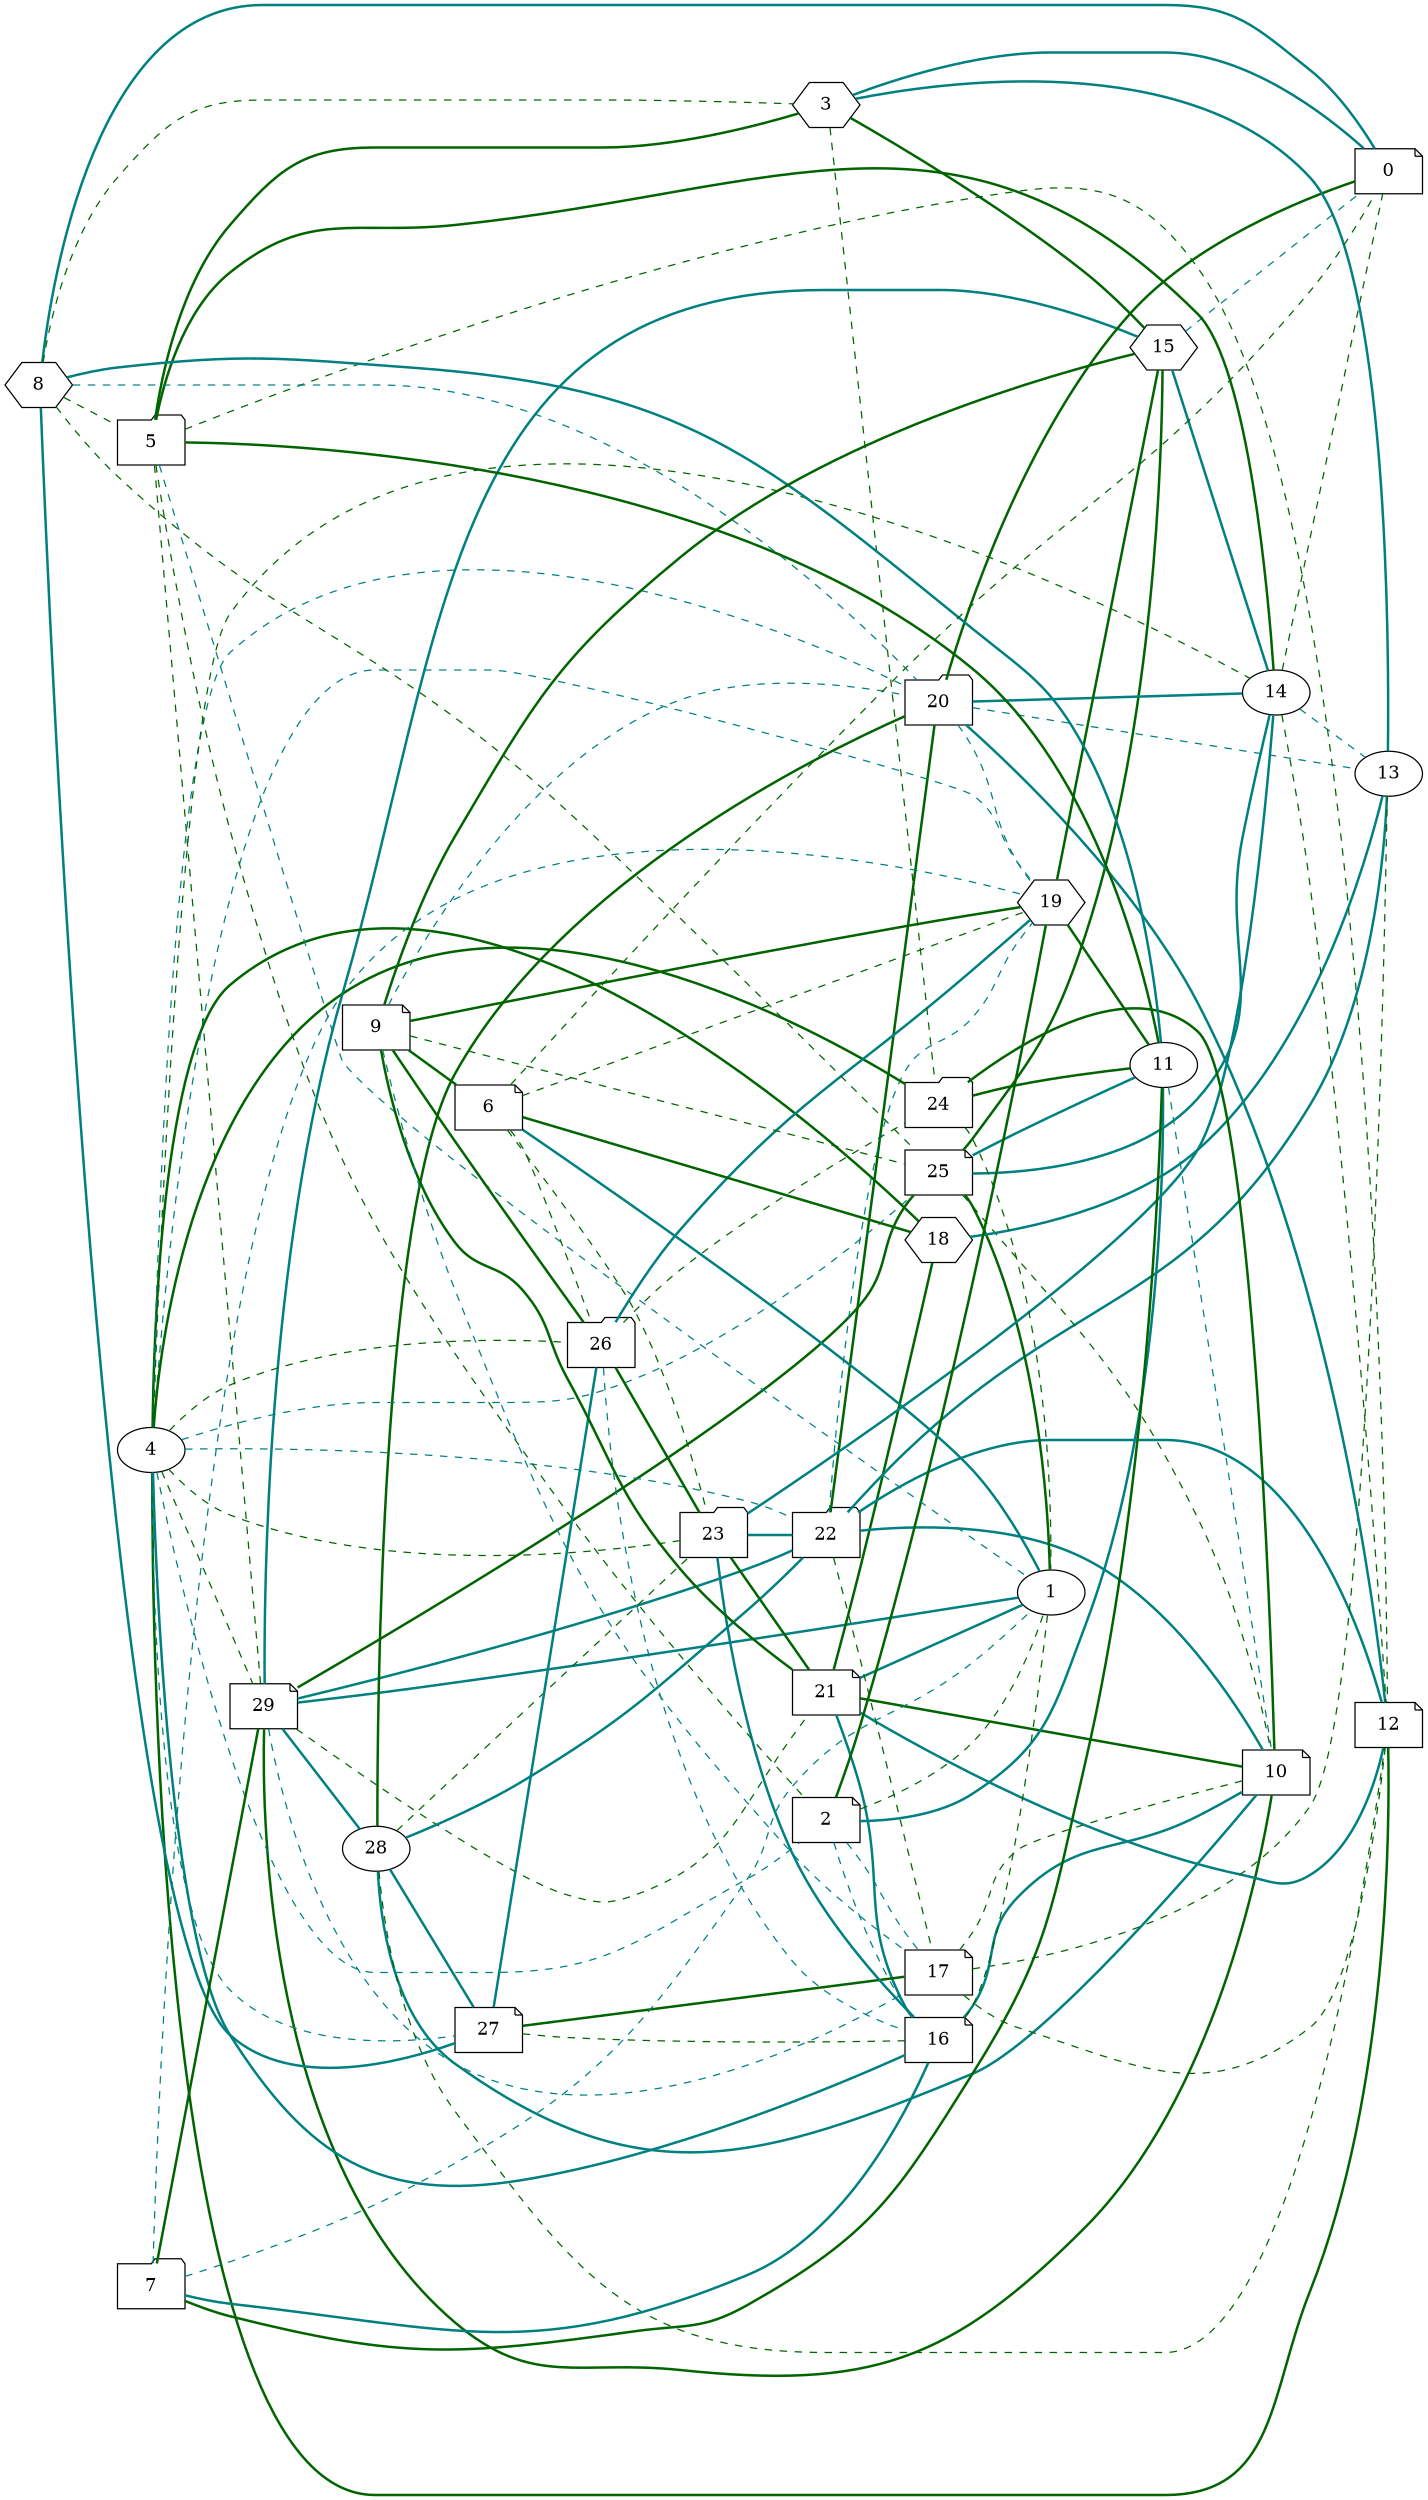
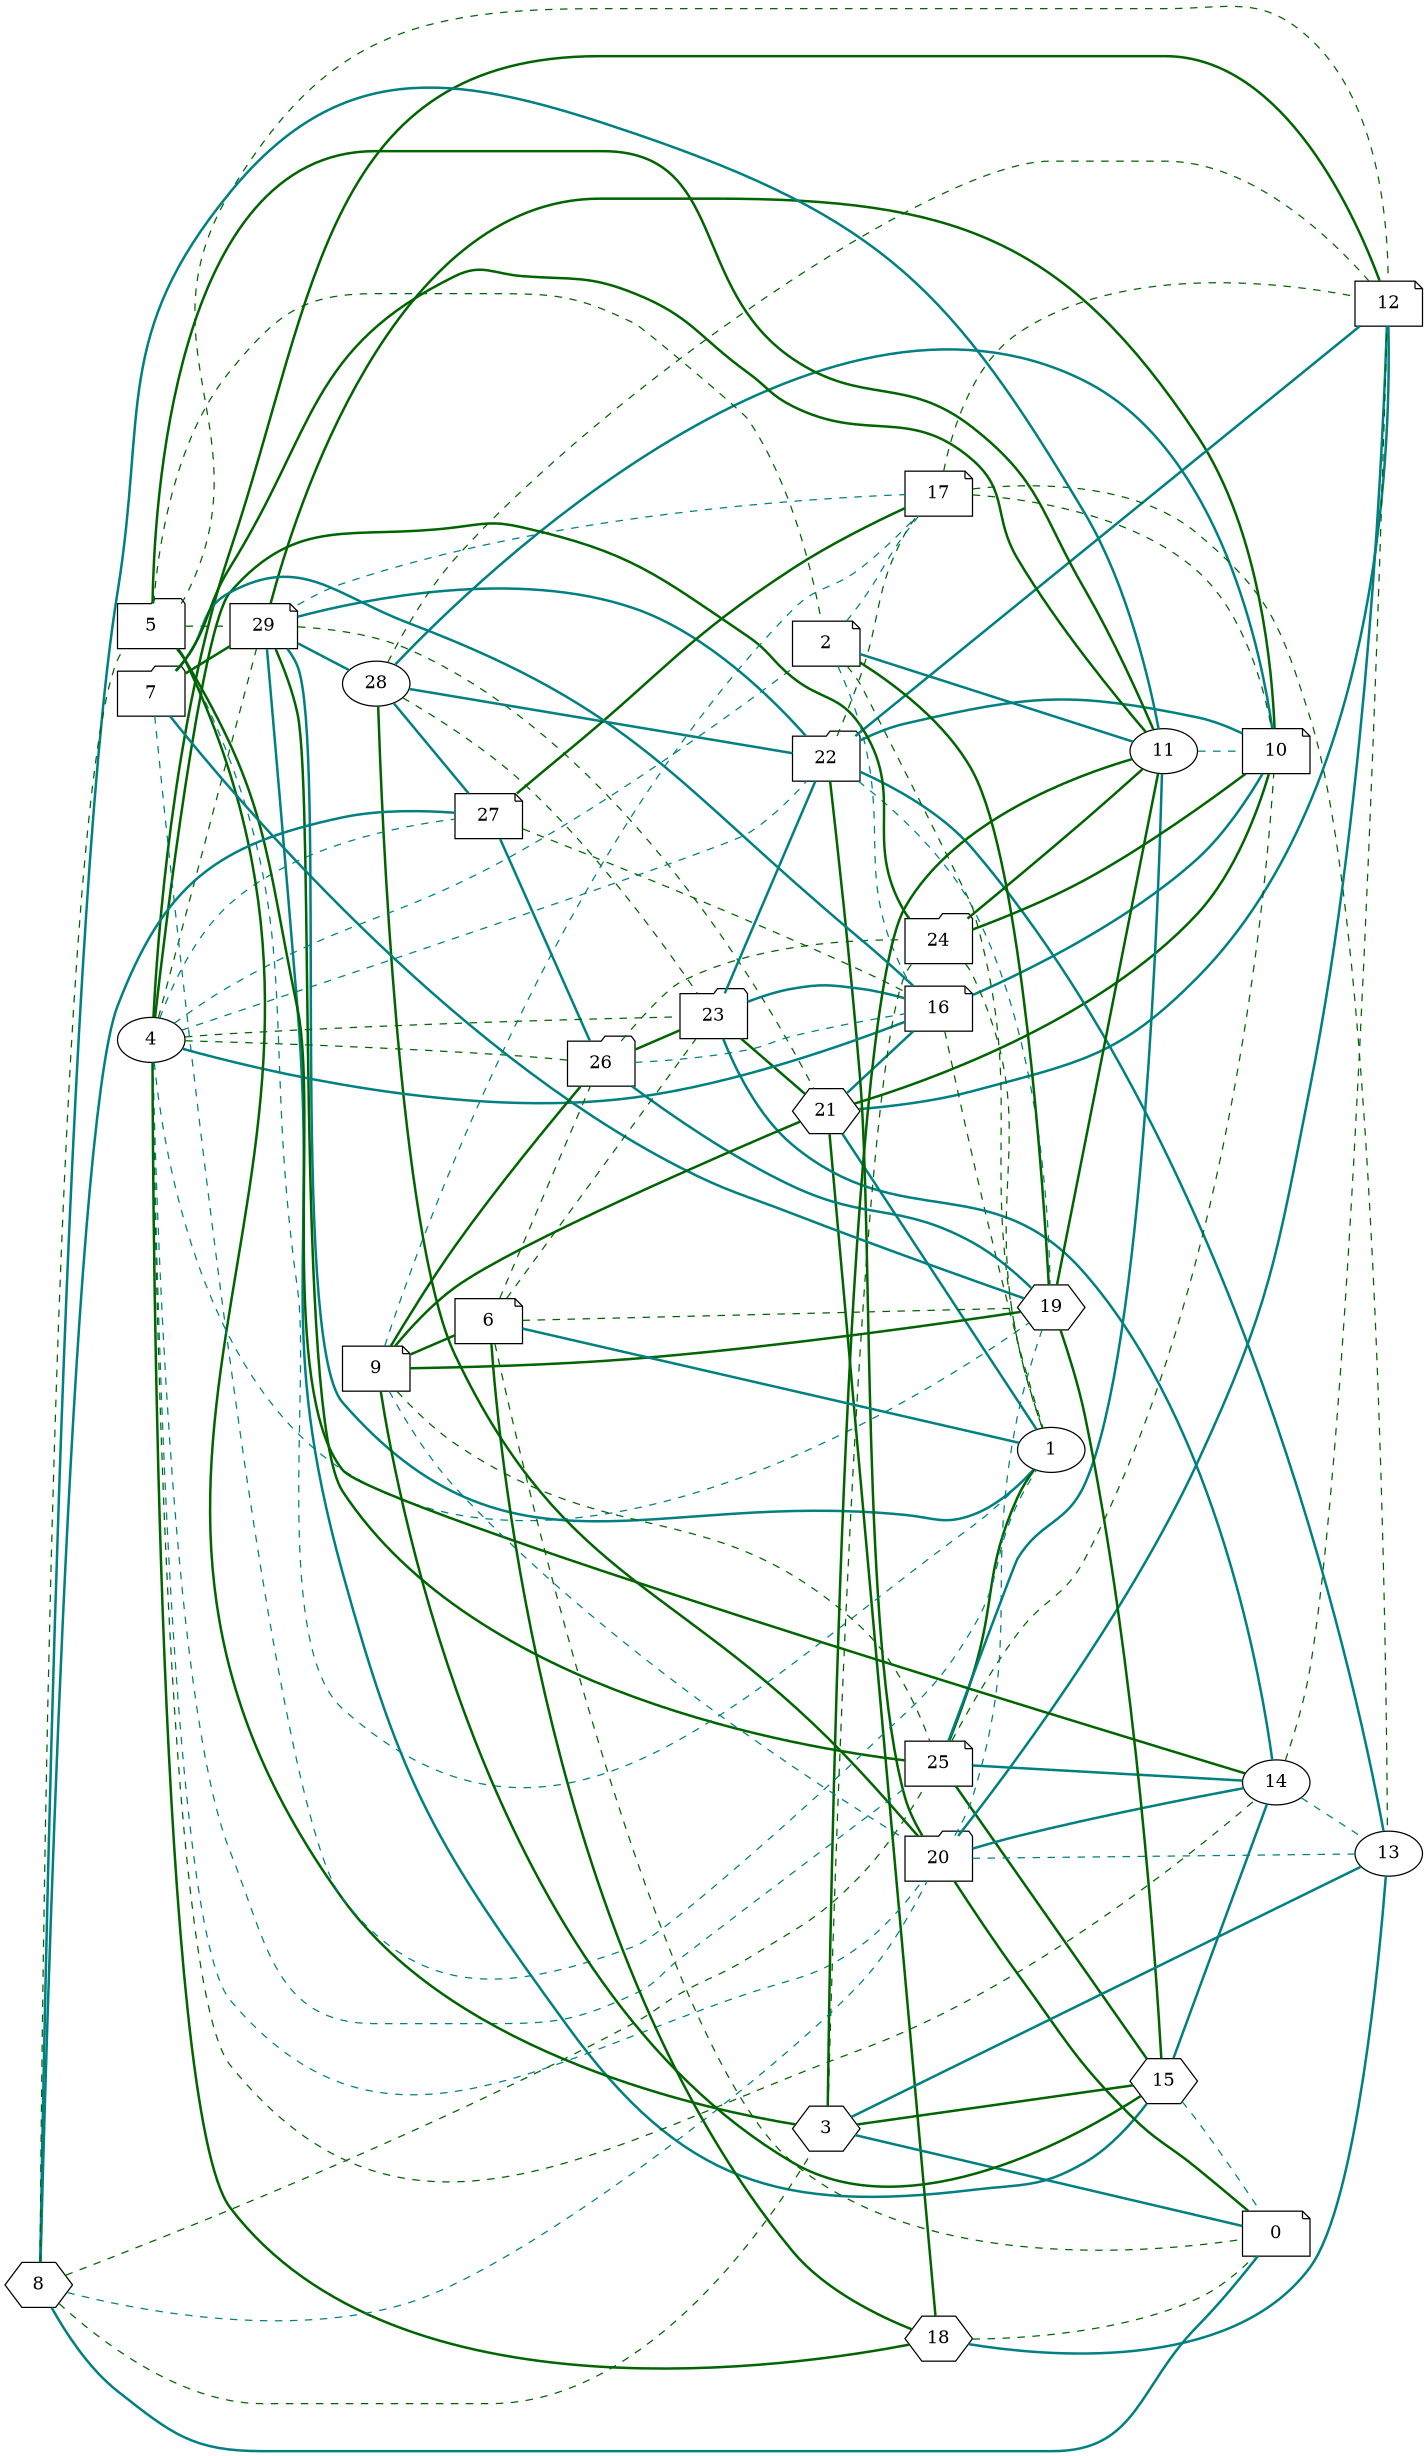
edge "0" -- "14": now "0" -- "18"
edge "19" -- "7": style dashed -> bold
edge "11" -- "3": added
node "21": shape note -> hexagon
